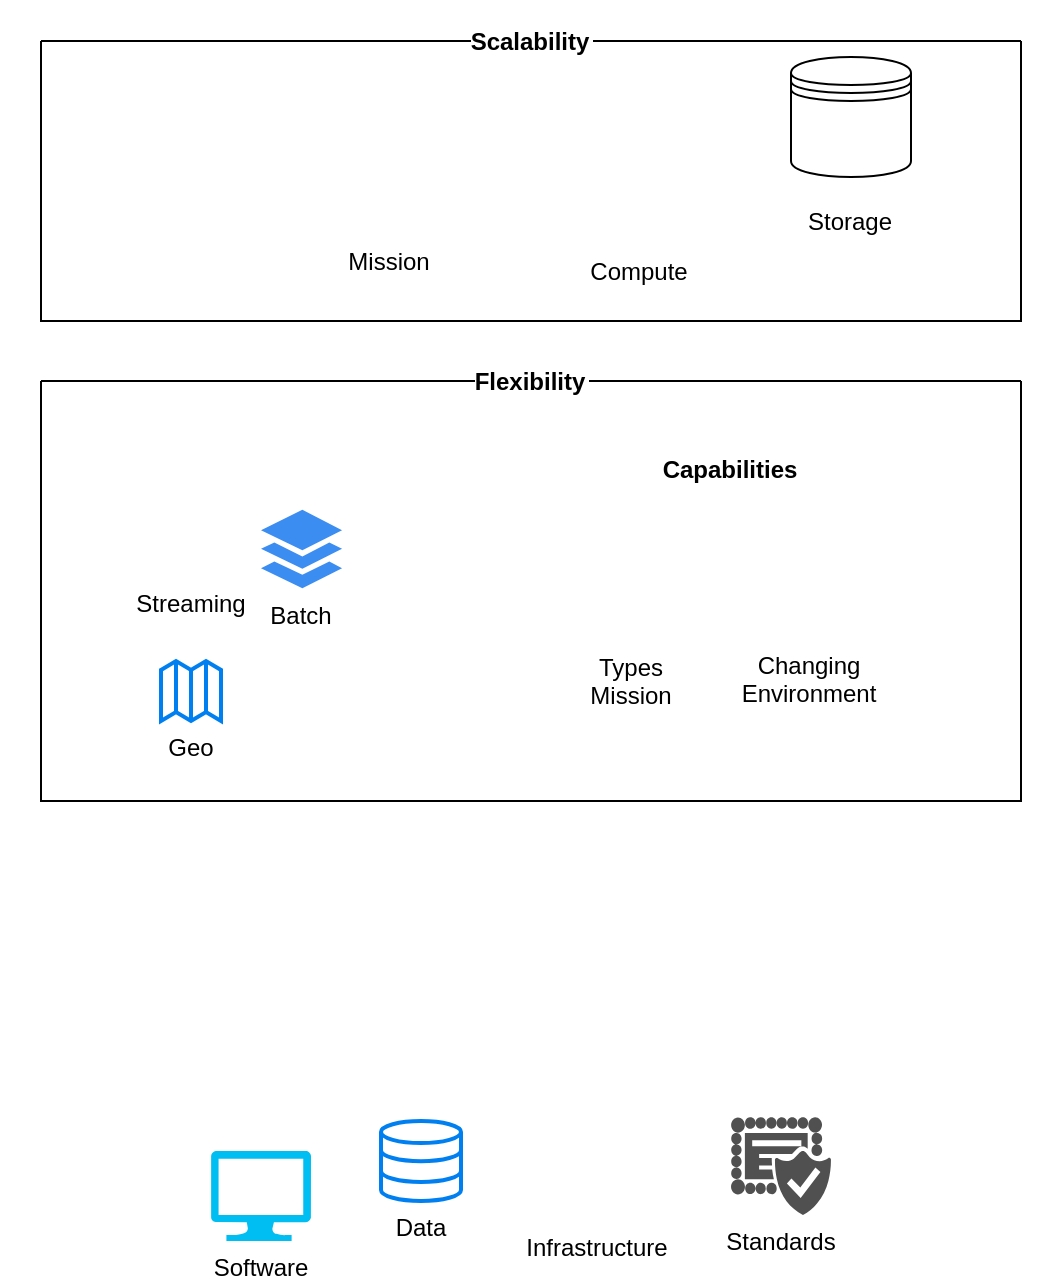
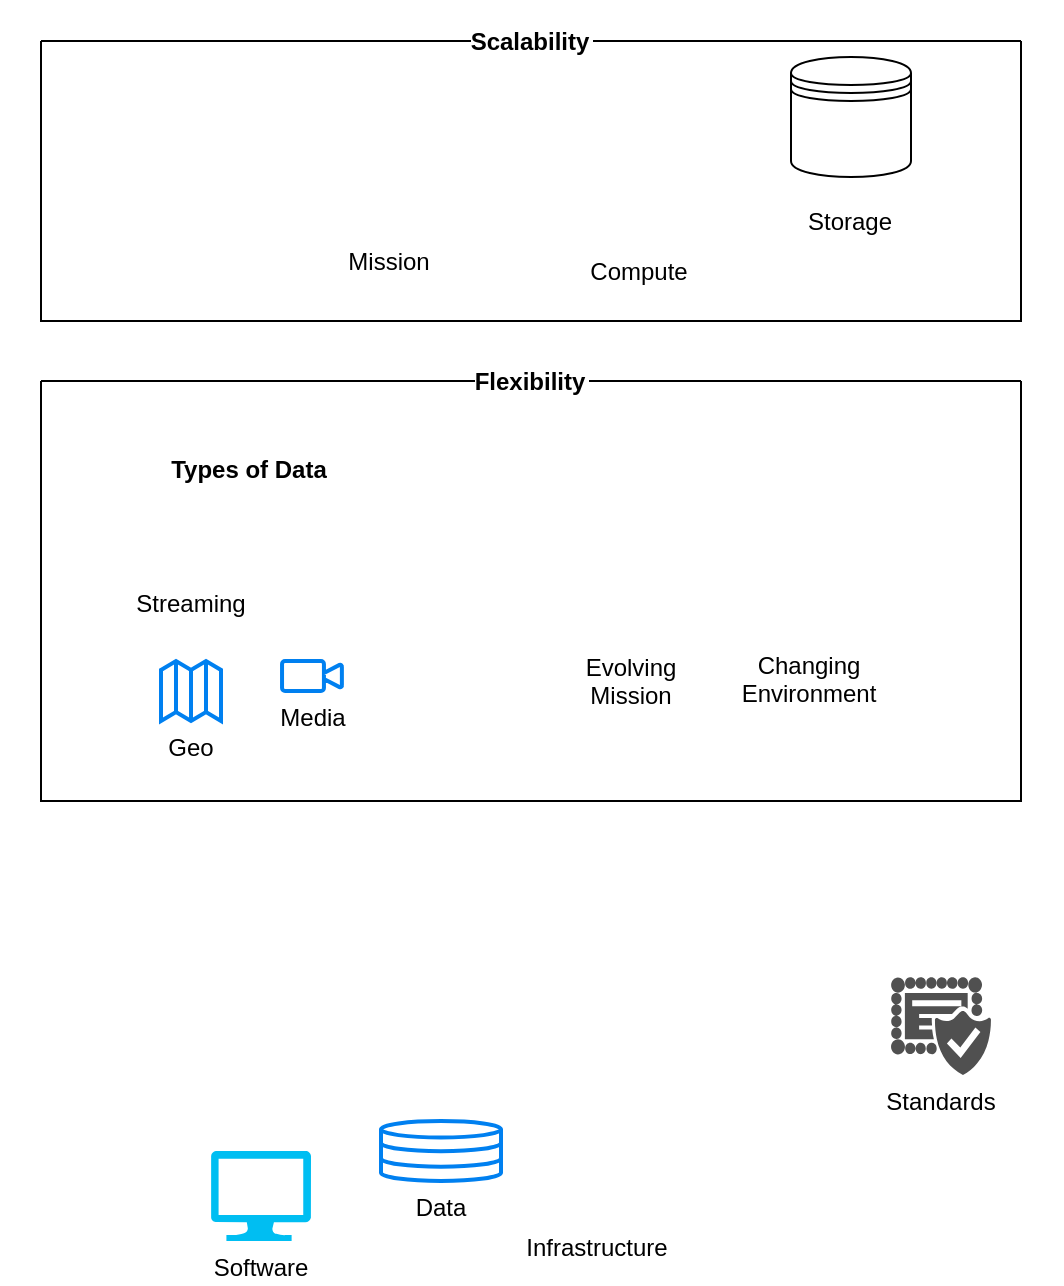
node "Types of Data": added
node "Capabilities": removed
node "Batch": removed
node "Media": added
node "Types Mission": label "Types Mission" -> "Evolving Mission"
node "Data": size 80x80 -> 120x60
node "Standards": moved (781, 1166) -> (941, 1026)
